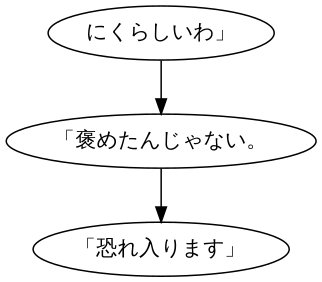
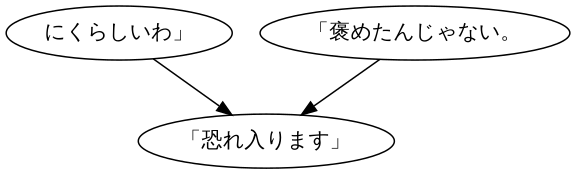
edge "にくらしいわ」" -> "「褒めたんじゃない。": now "にくらしいわ」" -> "「恐れ入ります」"
